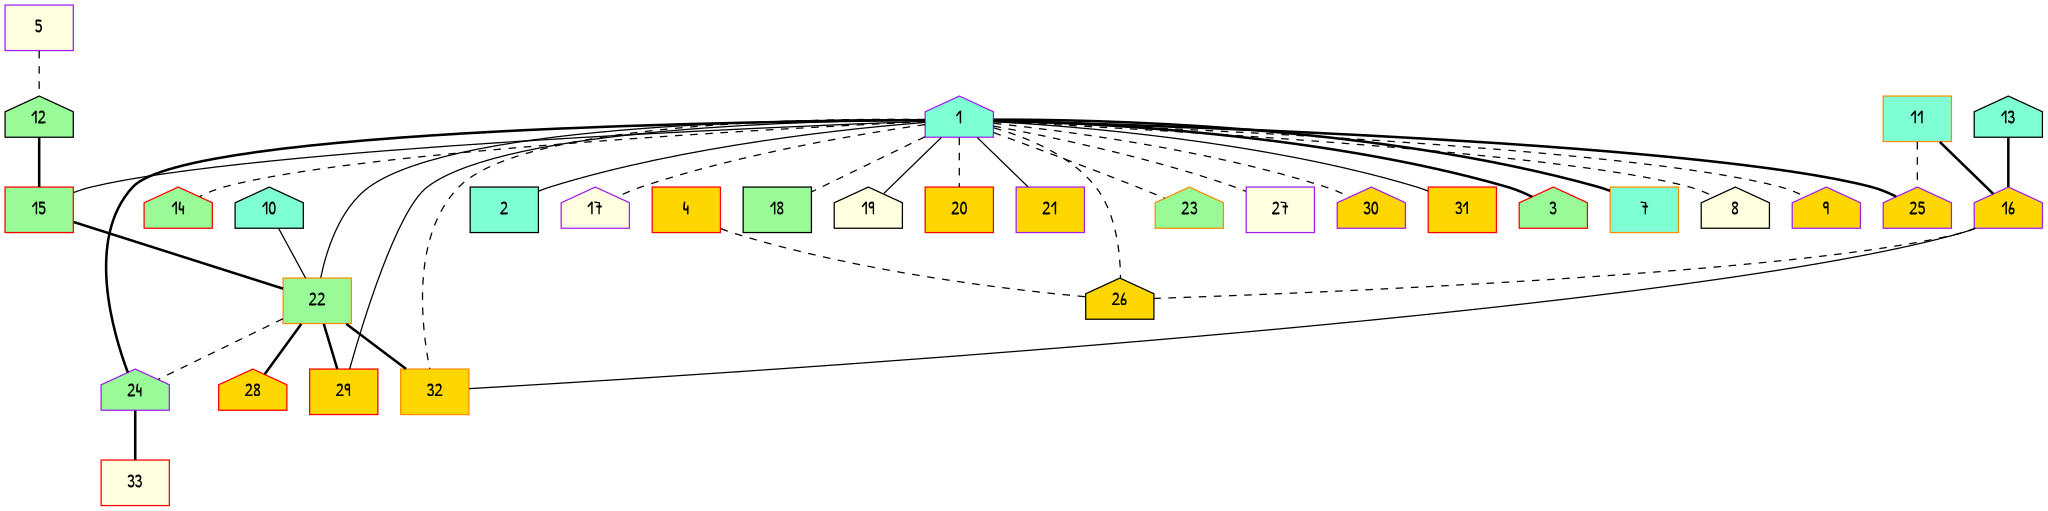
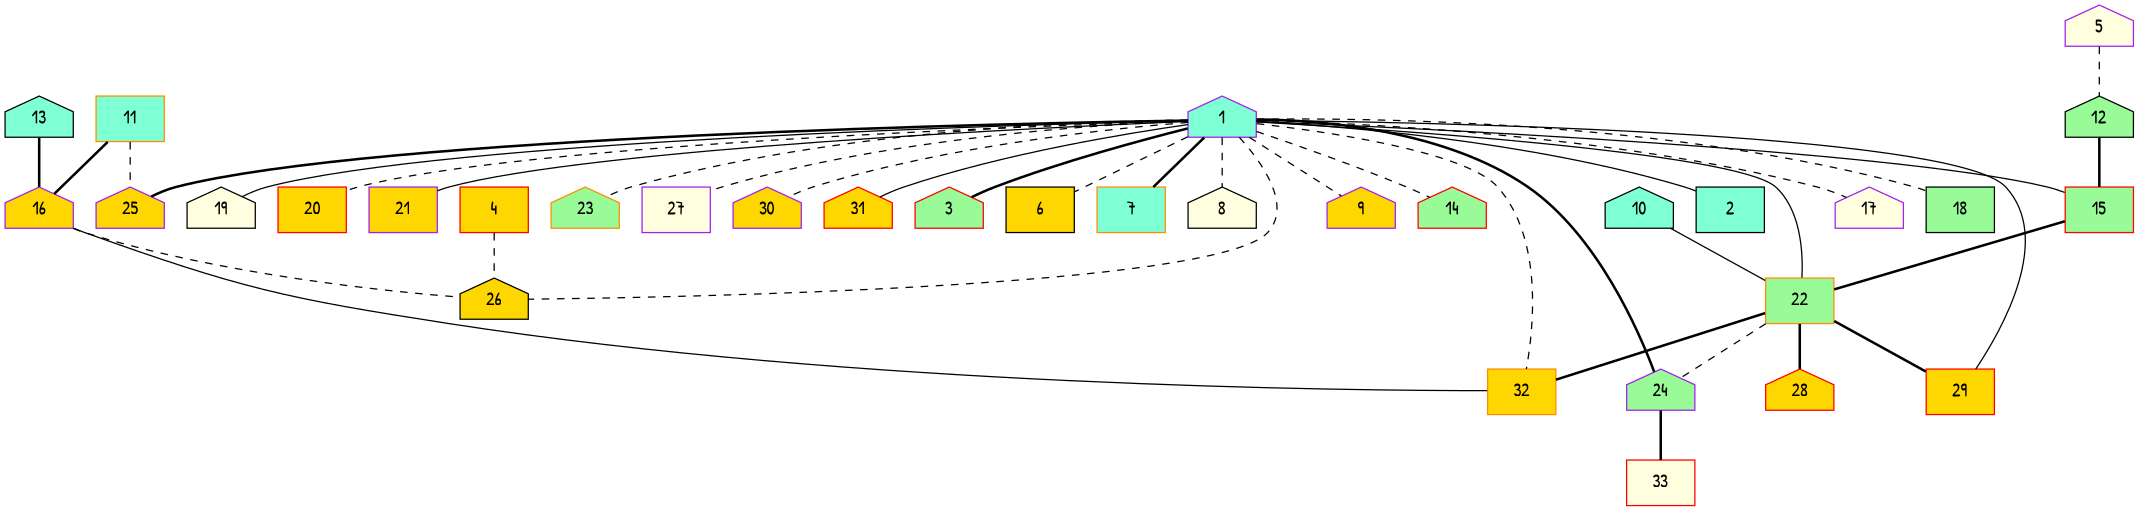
node "5": shape box -> house
node "6": added
node "31": shape box -> house
